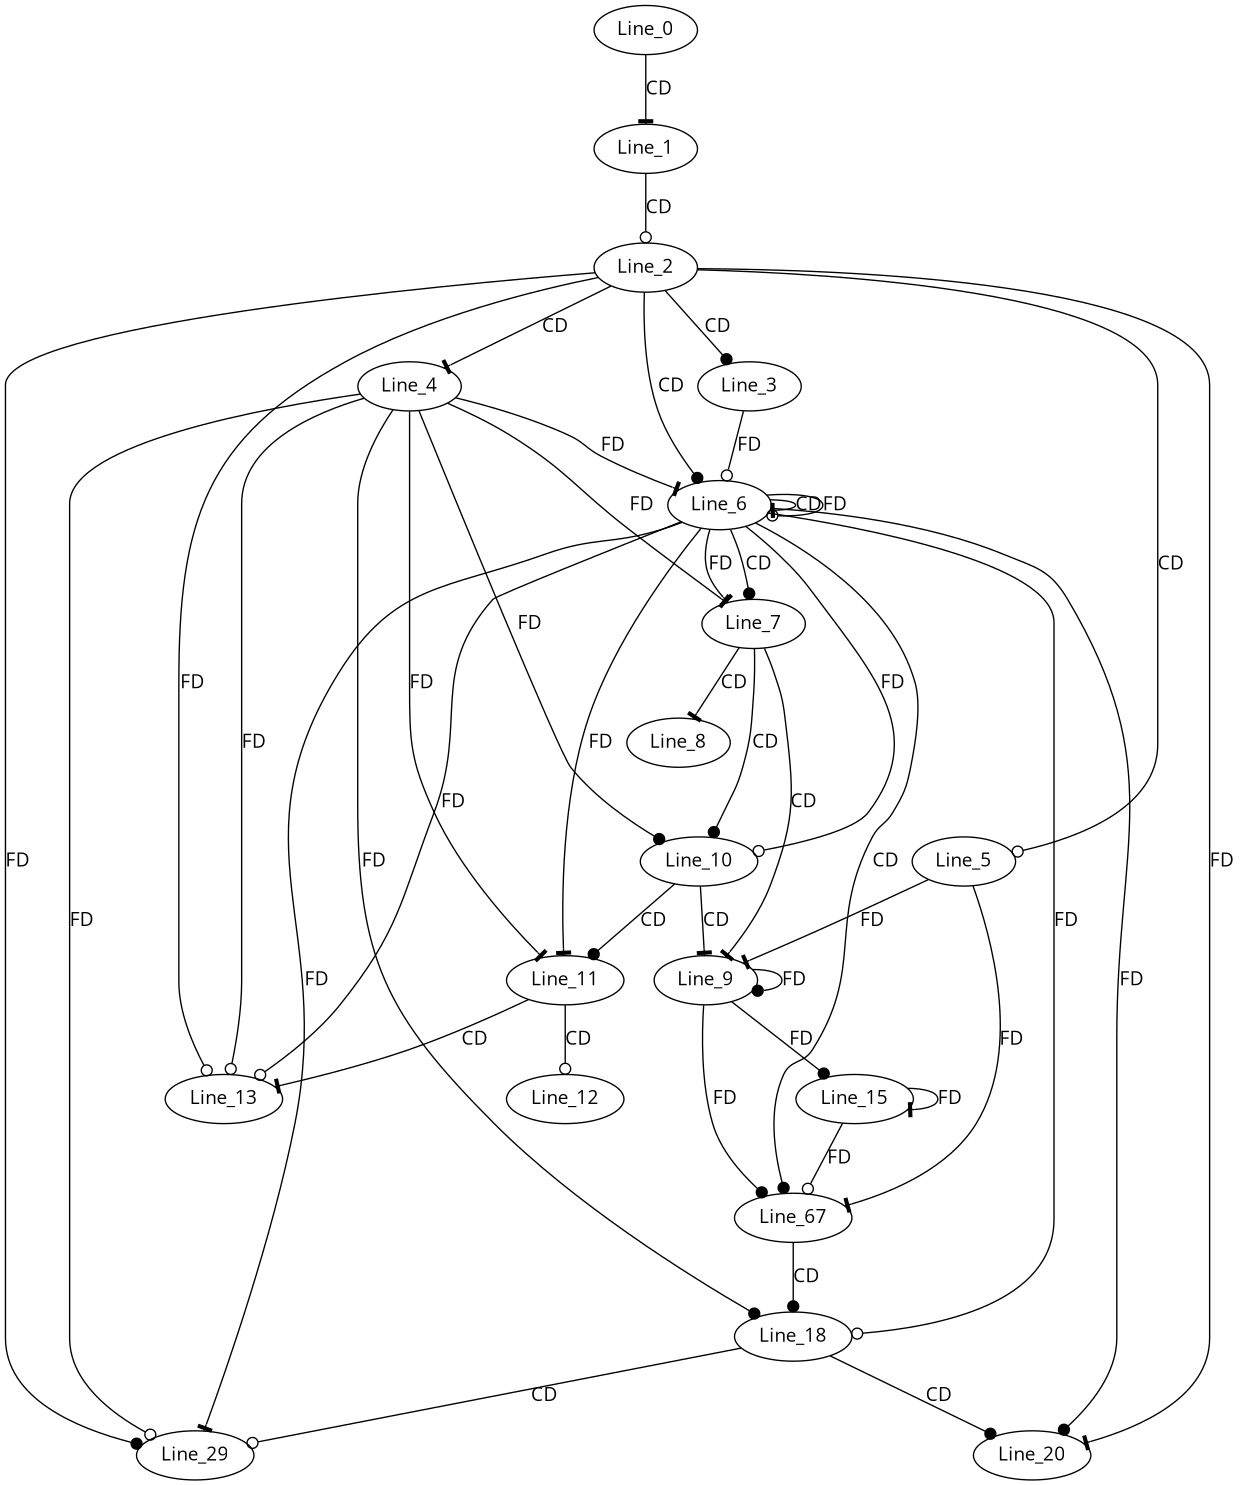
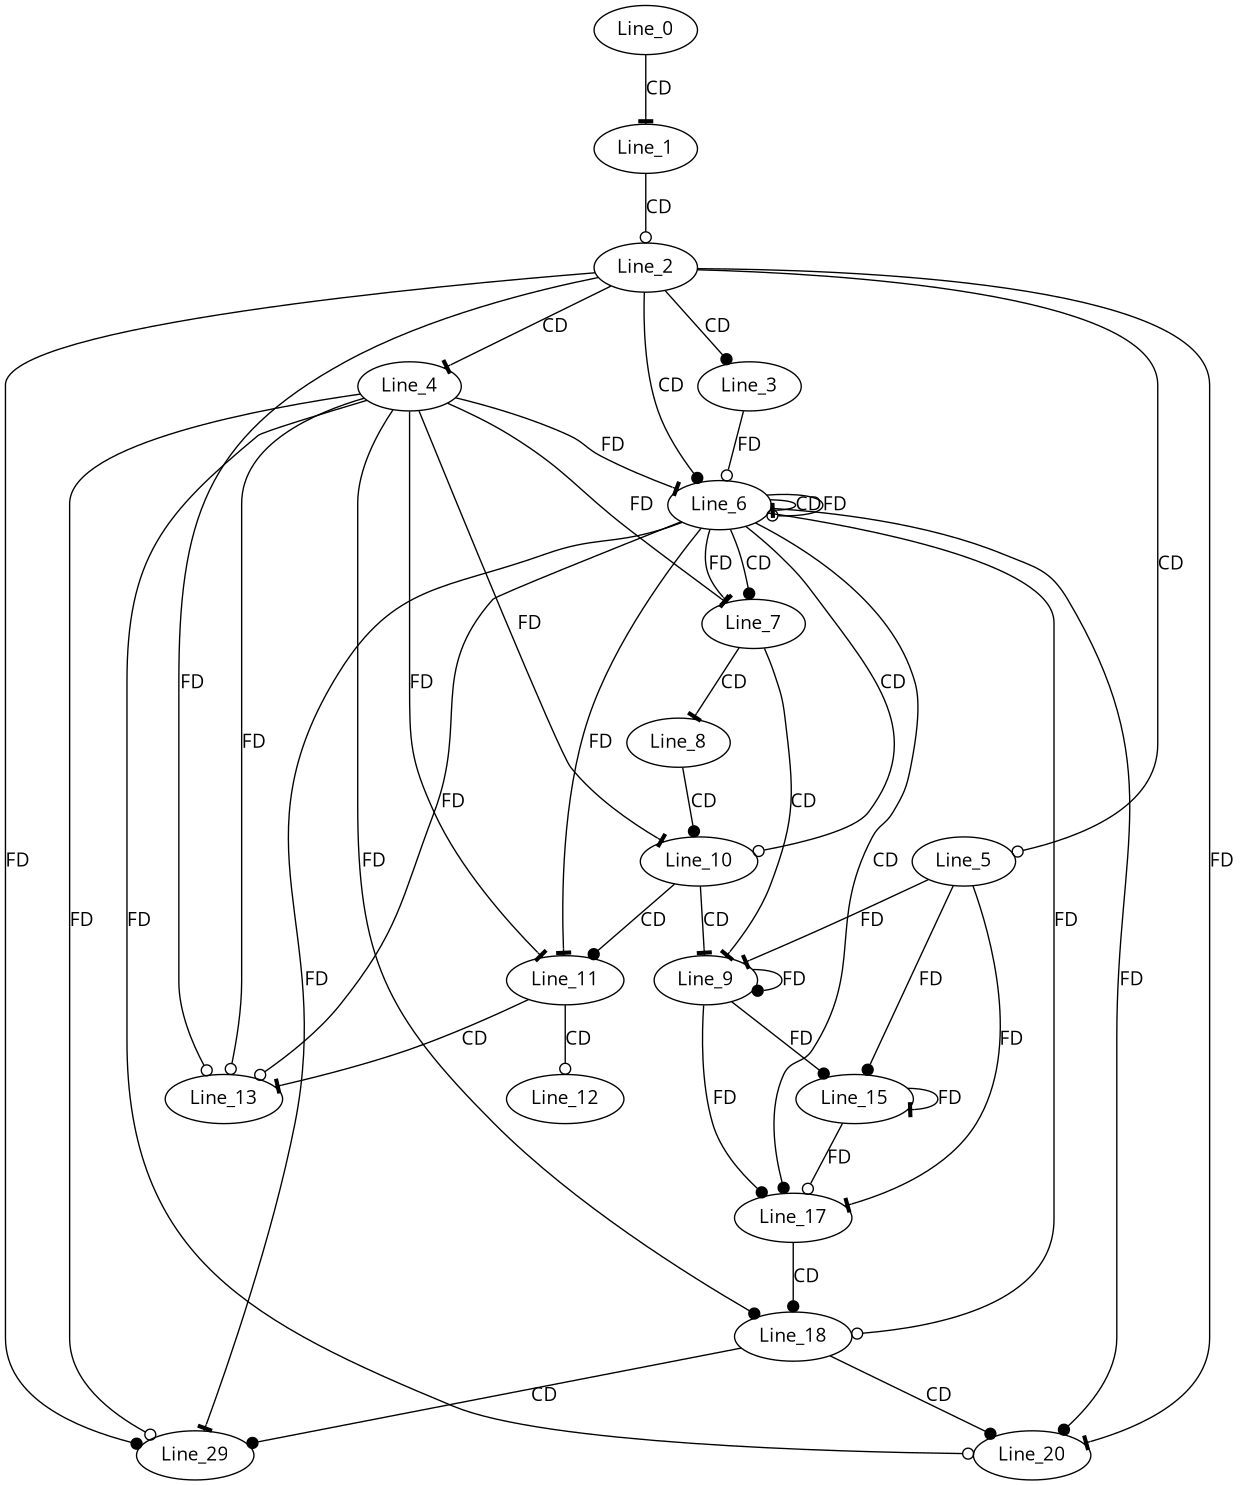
edge "Line_4" -> "Line_10": arrowhead dot -> tee
edge "Line_6" -> "Line_10": label "FD" -> "CD"
edge "Line_7" -> "Line_10": now "Line_8" -> "Line_10"
edge "Line_5" -> "Line_15": added, label "FD"
edge "Line_4" -> "Line_20": added, label "FD"
node "Line_67": label "Line_67" -> "Line_17"
edge "Line_18" -> "Line_29": arrowhead odot -> dot
